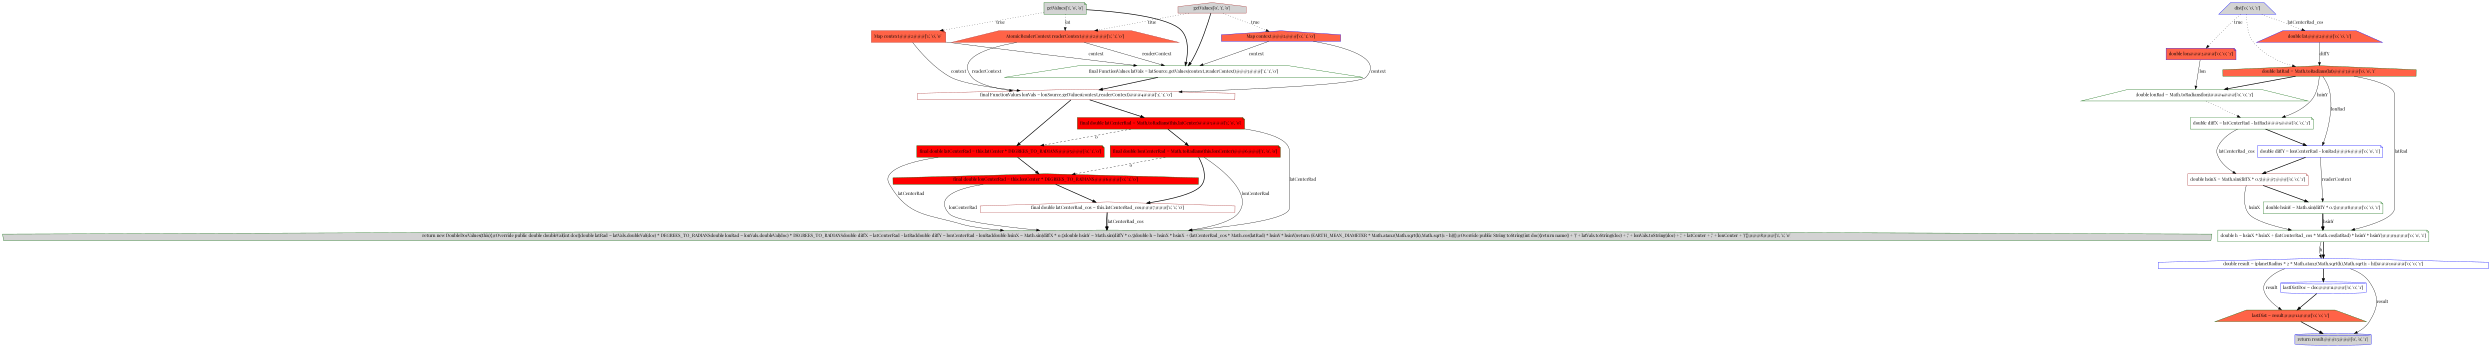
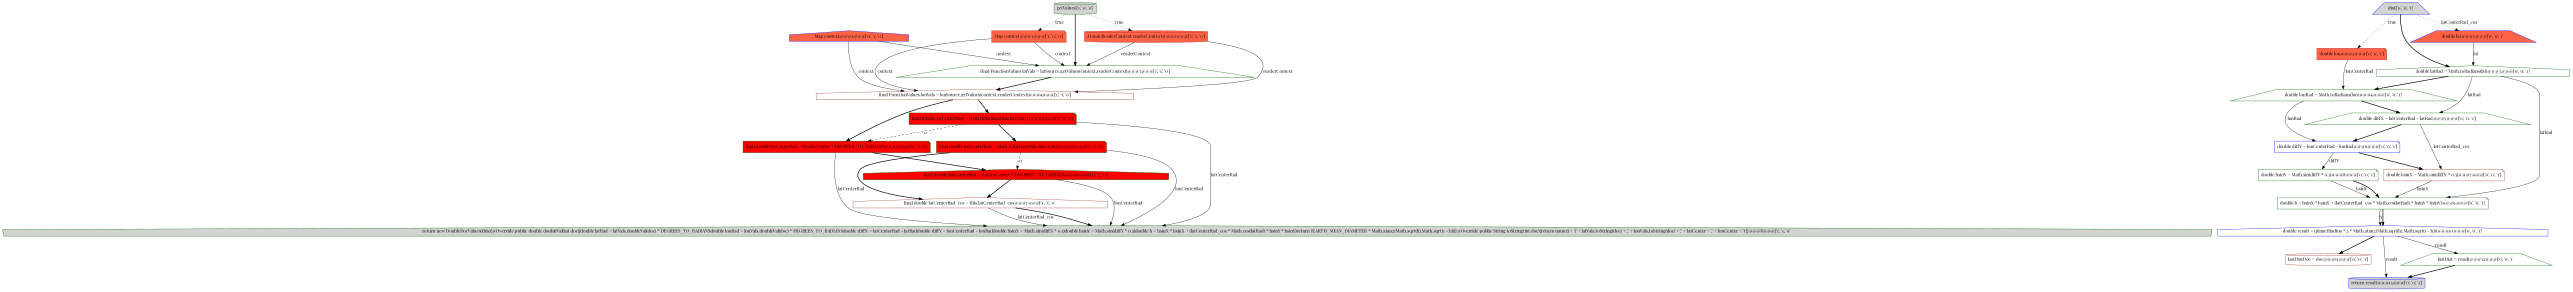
node "getValues['1', '0', '0']": shape note -> cylinder
node "getValues['0', '1', '0']": removed
edge "getValues['1', '0', '0']" -> "AtomicReaderContext readerContext@@@2@@@['1', '1', '0']": label "lat" -> "true"
node "AtomicReaderContext readerContext@@@2@@@['1', '1', '0']": shape trapezium -> cylinder
edge "dist['0', '0', '1']" -> "double latRad = Math.toRadians(lat)@@@3@@@['0', '0', '1']": style dotted -> bold
node "double lon@@@2@@@['0', '0', '1']": color blue -> brown
edge "double lat@@@2@@@['0', '0', '1']" -> "double latRad = Math.toRadians(lat)@@@3@@@['0', '0', '1']": label "diffY" -> "lat"
edge "double lon@@@2@@@['0', '0', '1']" -> "double lonRad = Math.toRadians(lon)@@@4@@@['0', '0', '1']": label "lon" -> "lonCenterRad"
node "double latRad = Math.toRadians(lat)@@@3@@@['0', '0', '1']": fillcolor tomato -> white
edge "double latRad = Math.toRadians(lat)@@@3@@@['0', '0', '1']" -> "double diffX = latCenterRad - latRad@@@5@@@['0', '0', '1']": label "hsinY" -> "latRad"
edge "double lonRad = Math.toRadians(lon)@@@4@@@['0', '0', '1']" -> "double diffX = latCenterRad - latRad@@@5@@@['0', '0', '1']": style dotted -> bold
edge "double latRad = Math.toRadians(lat)@@@3@@@['0', '0', '1']" -> "double diffY = lonCenterRad - lonRad@@@6@@@['0', '0', '1']": now "double lonRad = Math.toRadians(lon)@@@4@@@['0', '0', '1']" -> "double diffY = lonCenterRad - lonRad@@@6@@@['0', '0', '1']"
node "double diffX = latCenterRad - latRad@@@5@@@['0', '0', '1']": shape note -> trapezium
edge "double diffY = lonCenterRad - lonRad@@@6@@@['0', '0', '1']" -> "double hsinY = Math.sin(diffY * 0.5)@@@8@@@['0', '0', '1']": label "readerContext" -> "diffY"
edge "double hsinX = Math.sin(diffX * 0.5)@@@7@@@['0', '0', '1']" -> "double hsinY = Math.sin(diffY * 0.5)@@@8@@@['0', '0', '1']": removed
node "lastDistDoc = doc@@@11@@@['0', '0', '1']": color blue -> brown
edge "lastDistDoc = doc@@@11@@@['0', '0', '1']" -> "lastDist = result@@@12@@@['0', '0', '1']": removed
node "lastDist = result@@@12@@@['0', '0', '1']": fillcolor tomato -> white
